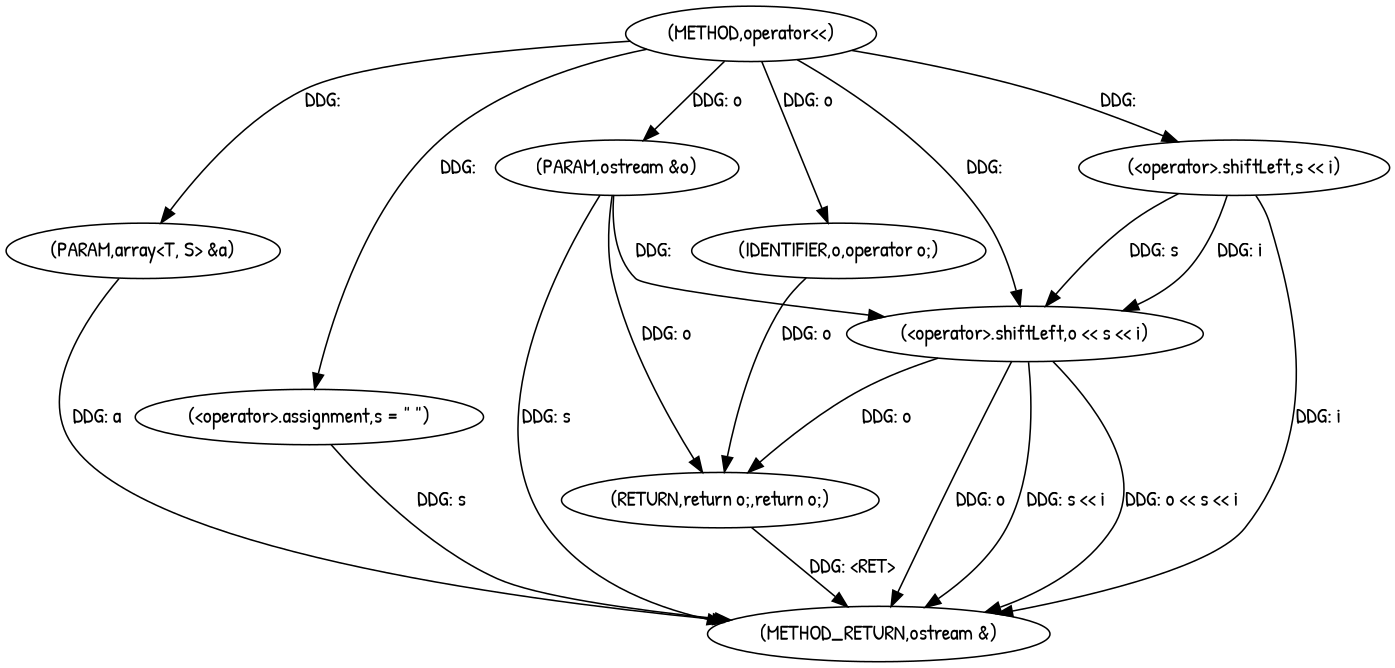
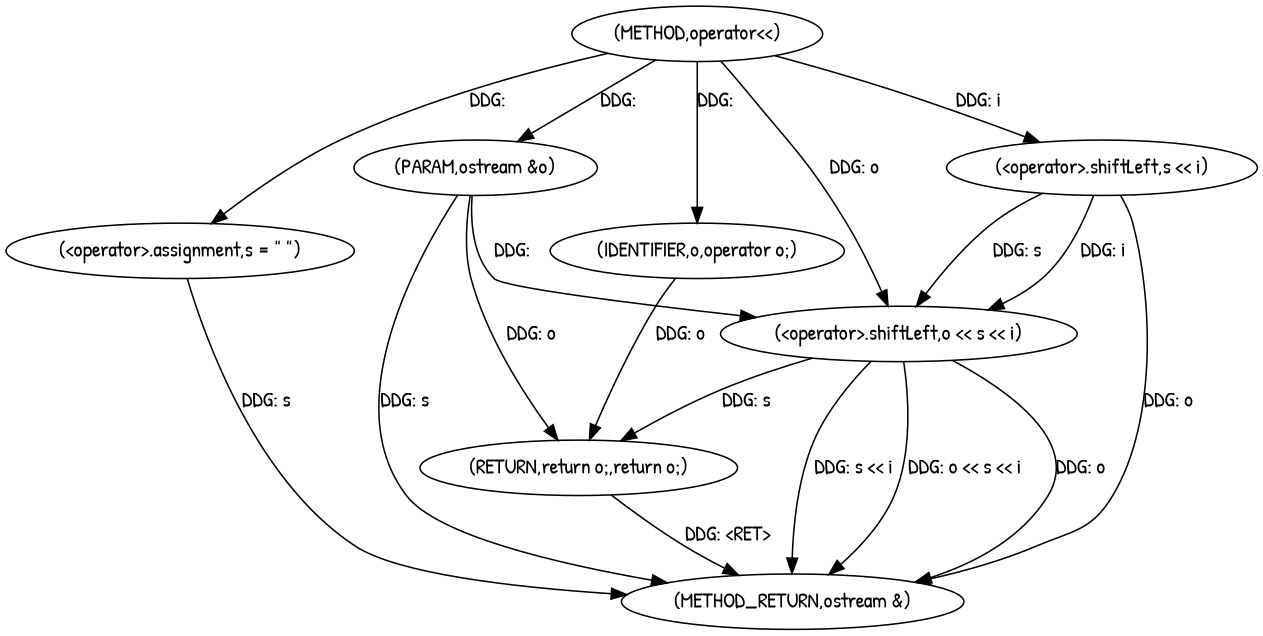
edge "(METHOD,operator<<)" -> "(PARAM,ostream &o)": label "DDG: o" -> "DDG: "
edge "(METHOD,operator<<)" -> "(IDENTIFIER,o,operator o;)": label "DDG: o" -> "DDG: "
edge "(METHOD,operator<<)" -> "(<operator>.shiftLeft,s << i)": label "DDG: " -> "DDG: i"
edge "(METHOD,operator<<)" -> "(<operator>.shiftLeft,o << s << i)": label "DDG: " -> "DDG: o"
node "(PARAM,array<T, S> &a)": removed
edge "(<operator>.shiftLeft,o << s << i)" -> "(RETURN,return o;,return o;)": label "DDG: o" -> "DDG: s"
edge "(<operator>.shiftLeft,s << i)" -> "(METHOD_RETURN,ostream &)": label "DDG: i" -> "DDG: o"
